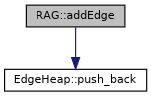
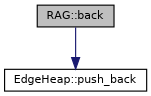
node "RAG::addEdge": label "RAG::addEdge" -> "RAG::back"
